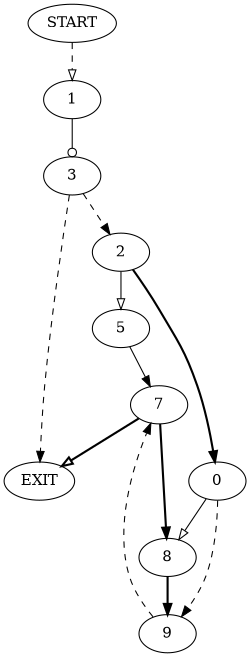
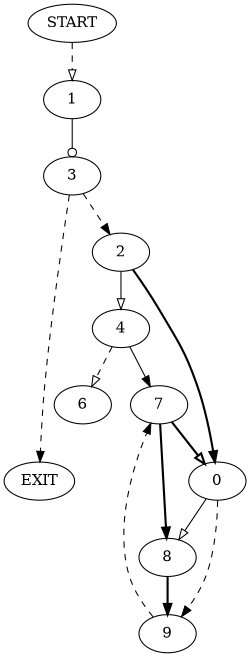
node "5": label "5" -> "4"
node "6": added
edge "7" -> "EXIT": now "7" -> "0"
